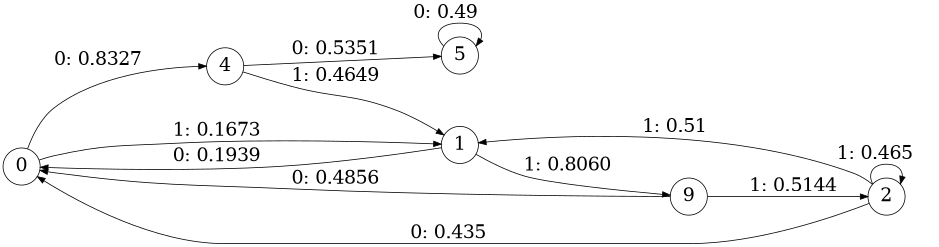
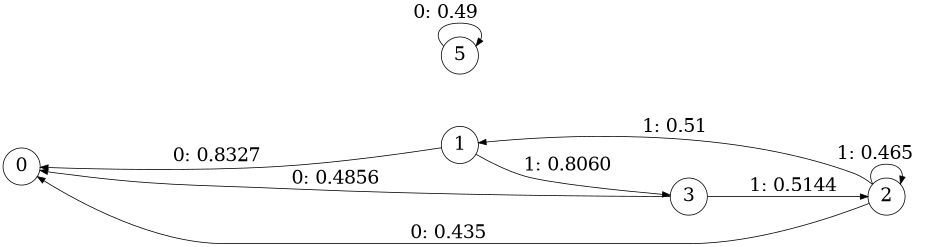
node "4": removed
edge "0" -> "1": removed, label "1: 0.1673"
edge "1" -> "0": label "0: 0.1939   " -> "0: 0.8327   "
node "9": label "9" -> "3"
